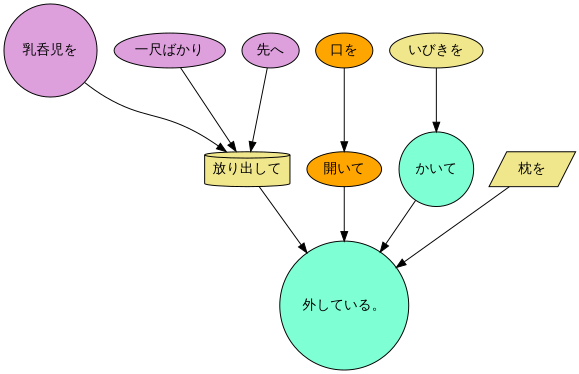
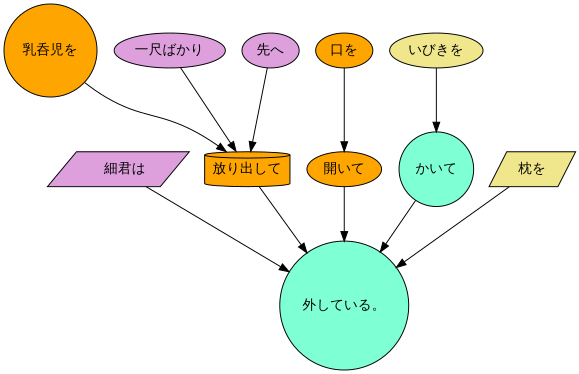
node "乳呑児を": fillcolor plum -> orange
node "細君は": added
node "放り出して": fillcolor khaki -> orange
